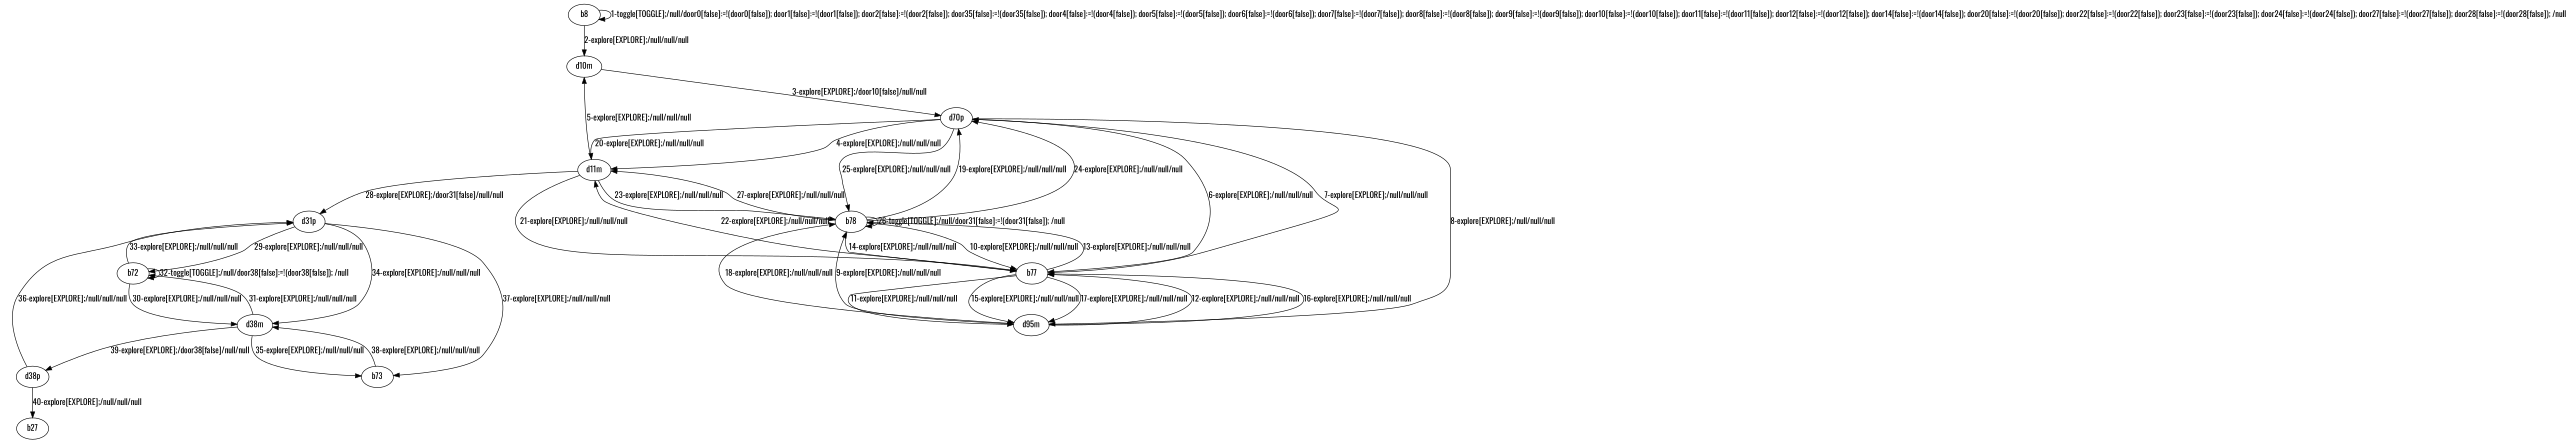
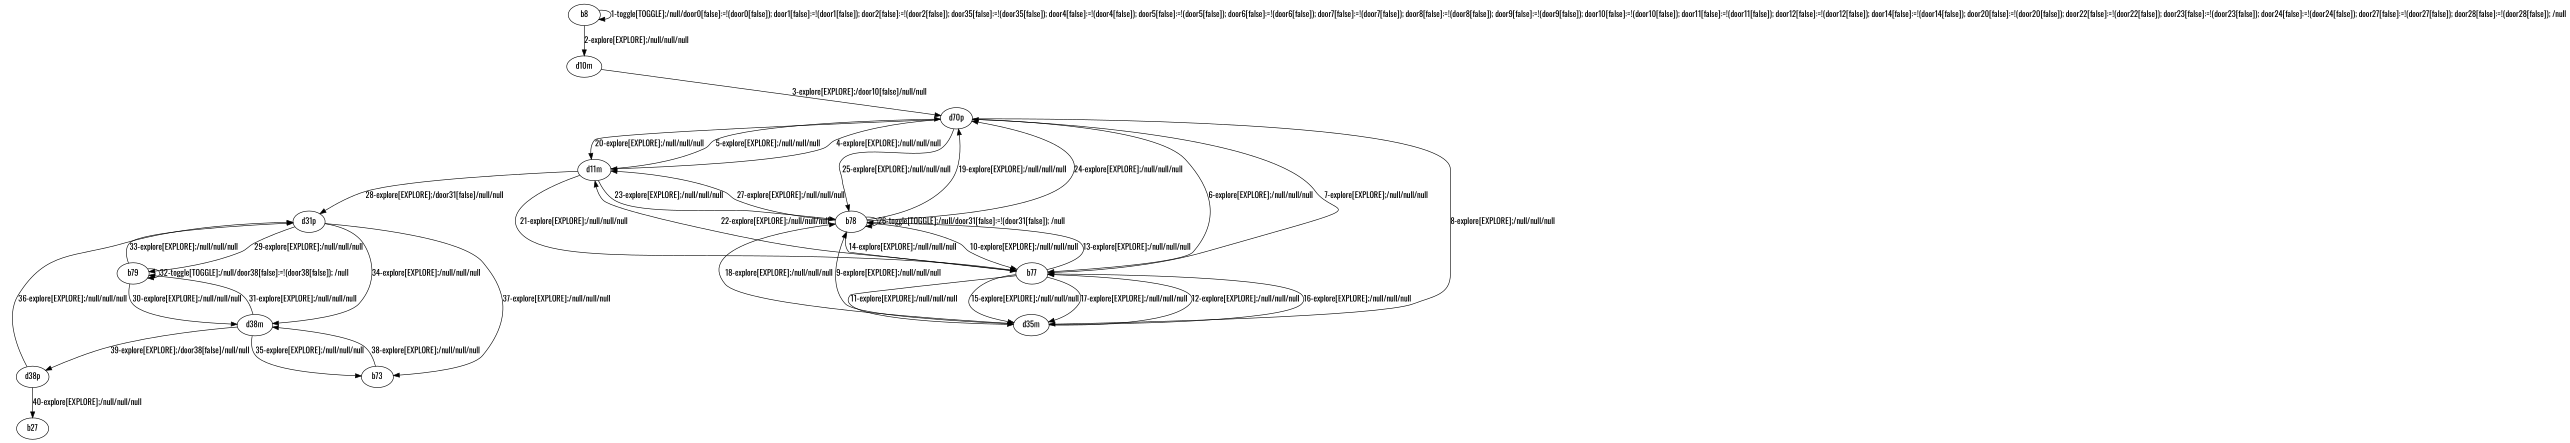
edge "d11m" -> "d10m": now "d11m" -> "d70p"
node "b72": label "b72" -> "b79"
node "d95m": label "d95m" -> "d35m"
